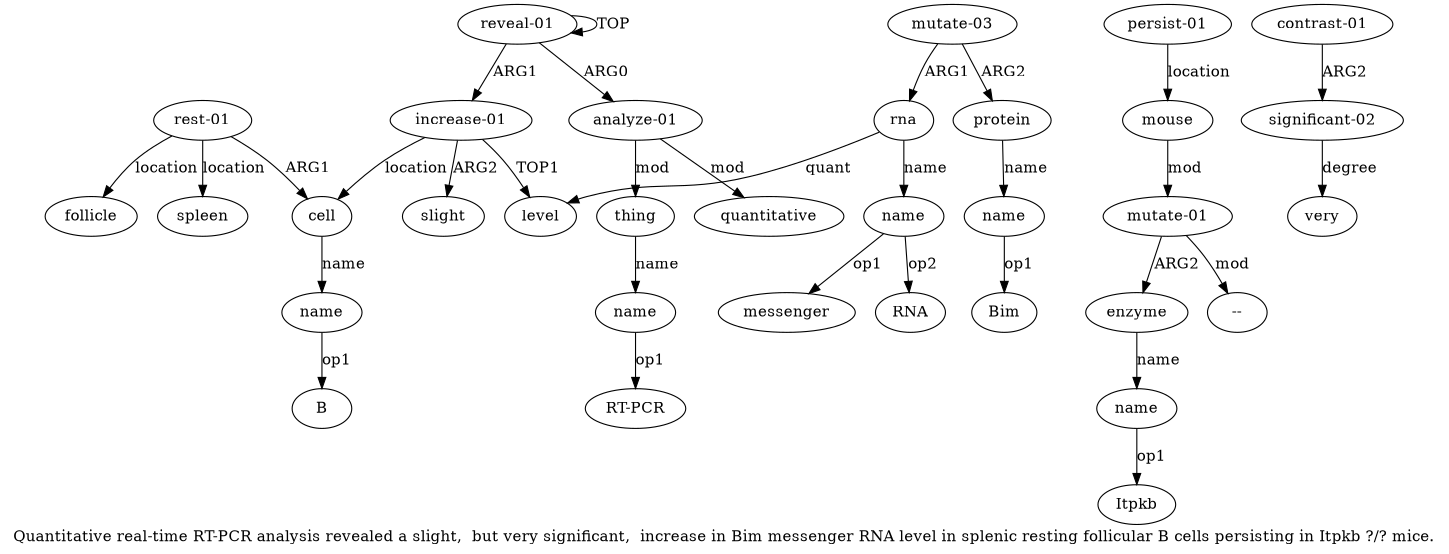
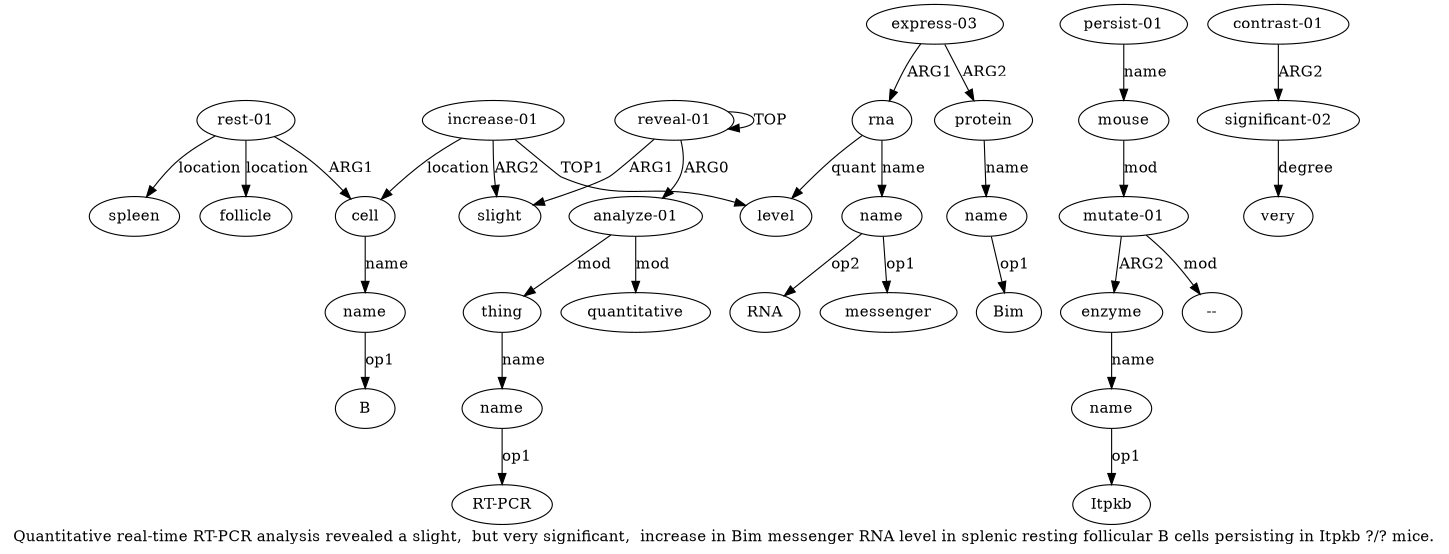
node "mutate-03": label "mutate-03" -> "express-03"
edge "reveal-01" -> "increase-01": now "reveal-01" -> "slight"
edge "persist-01" -> "mouse": label "location" -> "name"
